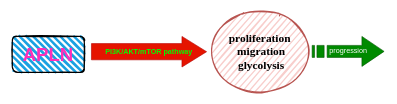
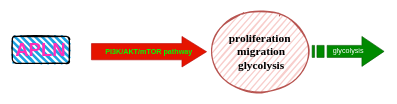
node "progression": label "progression" -> "glycolysis"
node "APLN": size 72x36 -> 57x27
